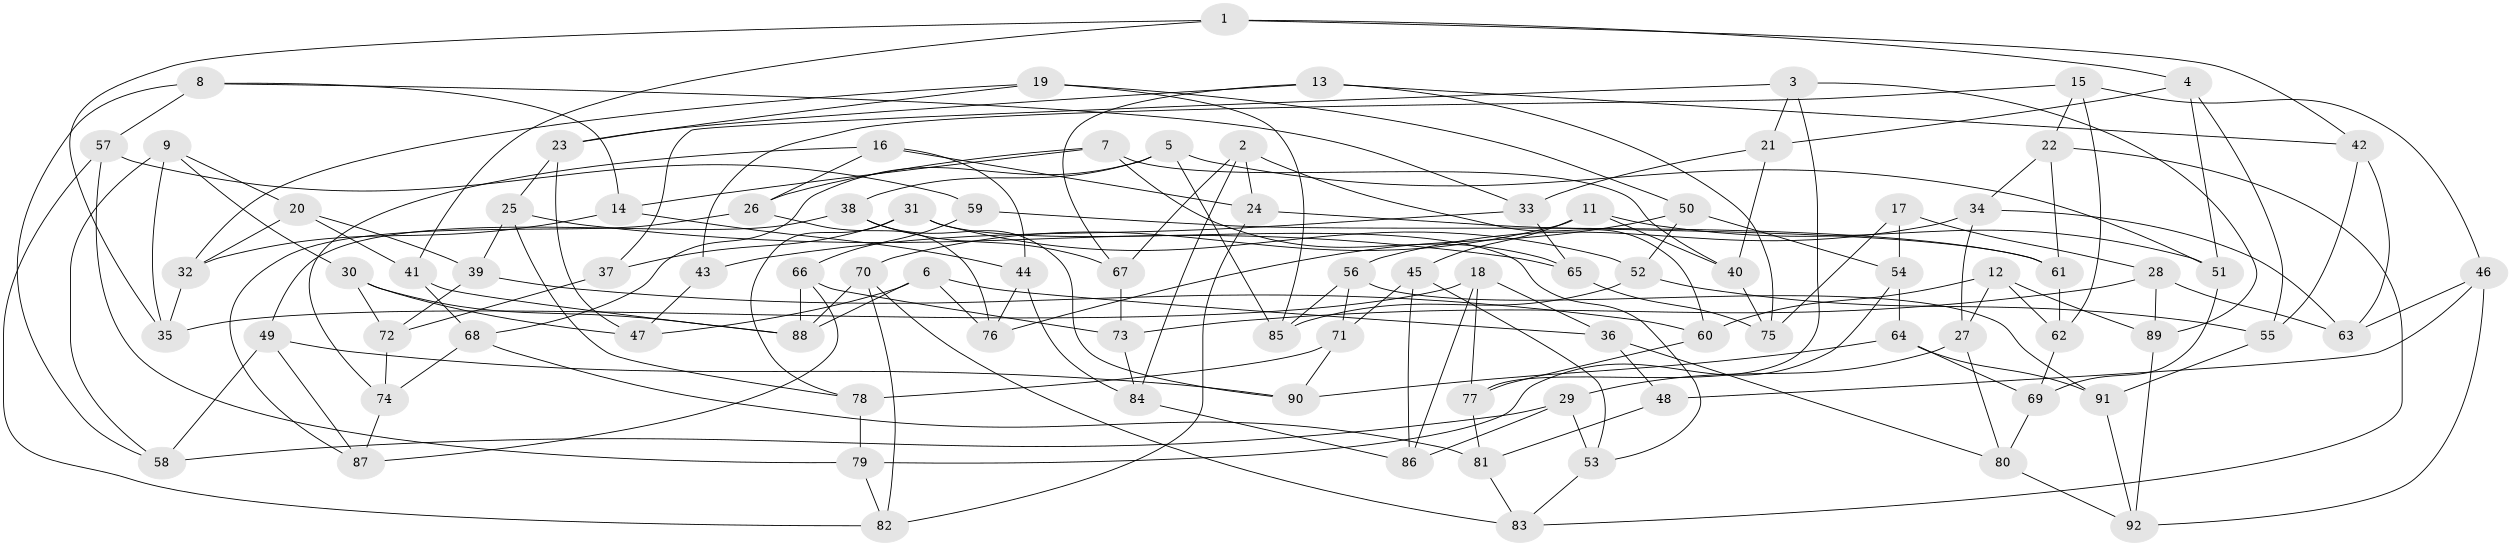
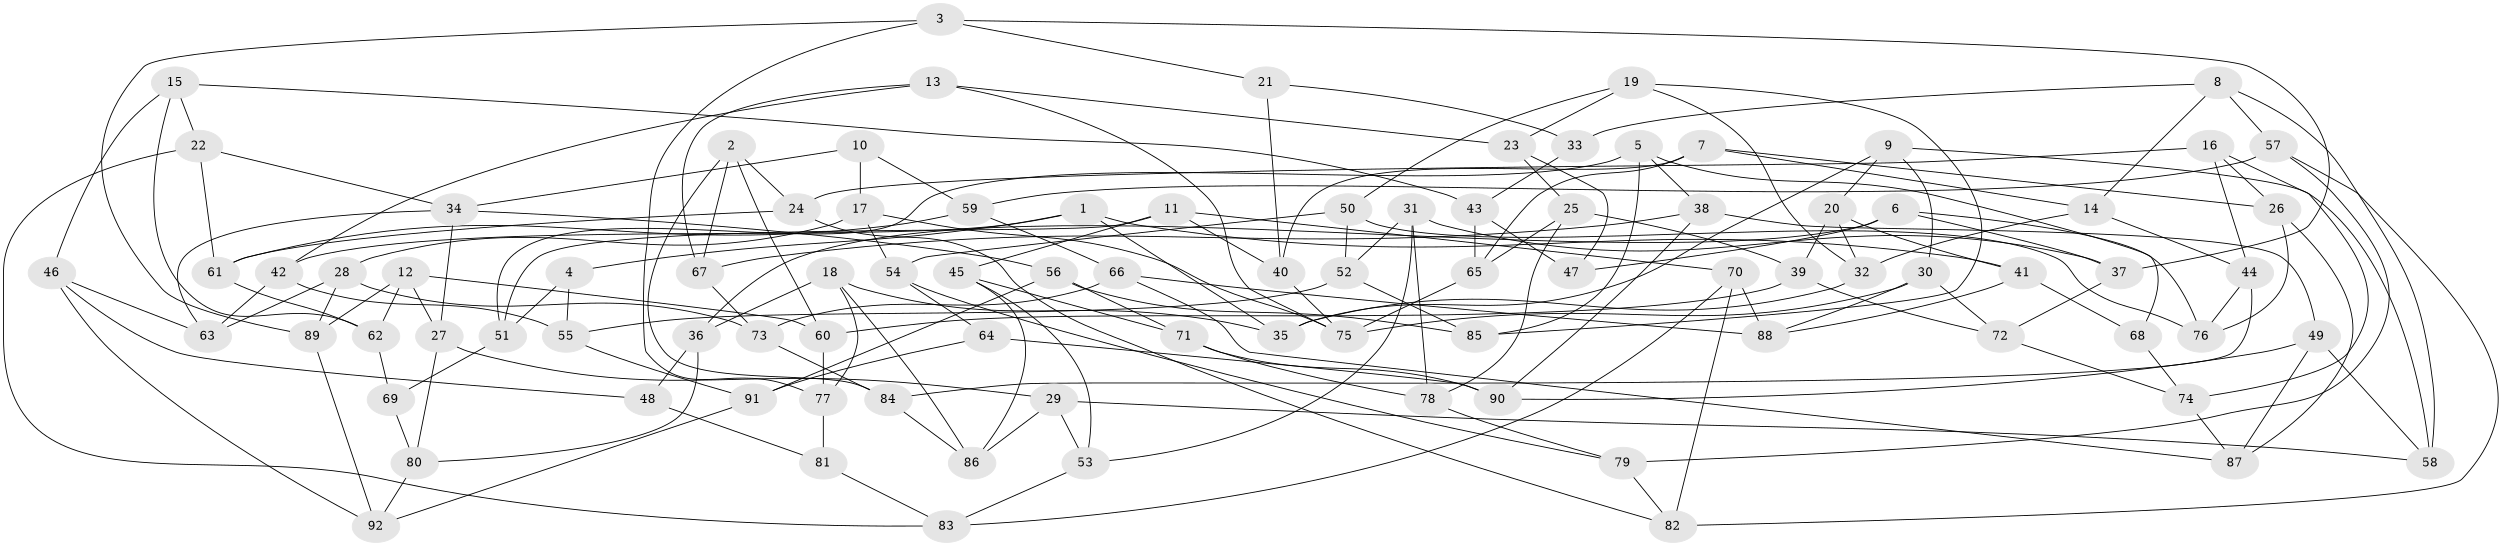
edge "4" -- "21": removed
node "10": added
edge "33" -- "65": now "43" -- "65"
edge "6" -- "88": now "6" -- "37"
edge "30" -- "47": now "30" -- "75"
edge "64" -- "69": removed
edge "68" -- "81": removed
